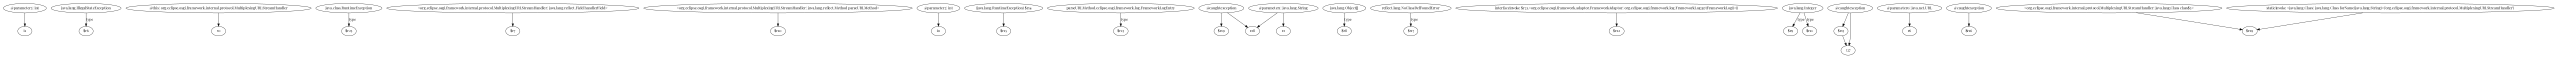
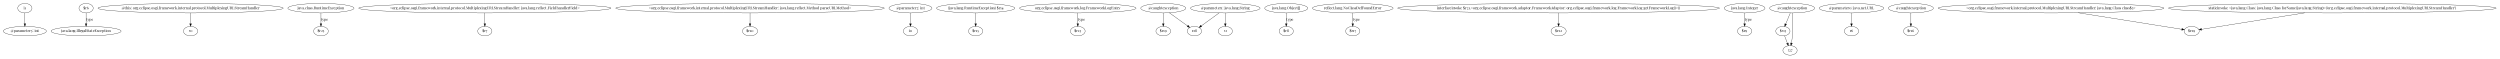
node "parseURLMethod.eclipse.osgi.framework.log.FrameworkLogEntry": label "parseURLMethod.eclipse.osgi.framework.log.FrameworkLogEntry" -> "org.eclipse.osgi.framework.log.FrameworkLogEntry"
edge "@parameter3: int" -> "i1": reversed
edge "java.lang.IllegalStateException" -> "$r6": reversed
node "$r11": removed
